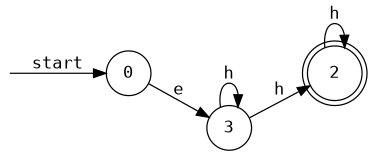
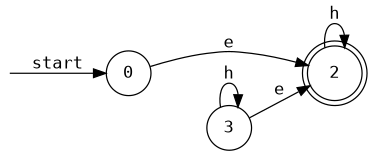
edge "3" -> "2": label "h" -> "e"
edge "0" -> "3": now "0" -> "2"
